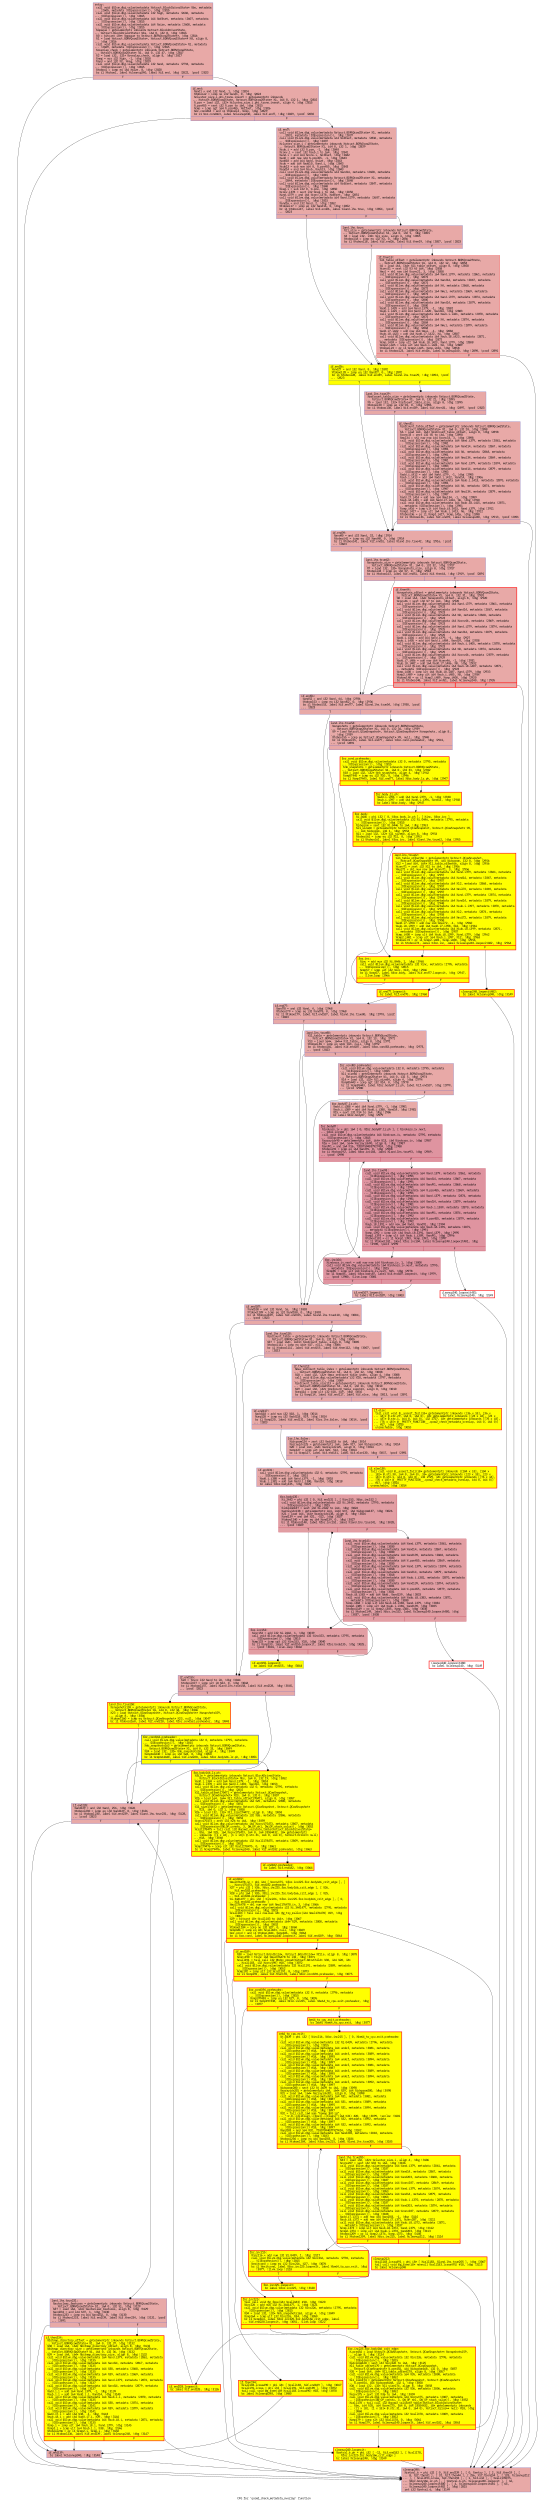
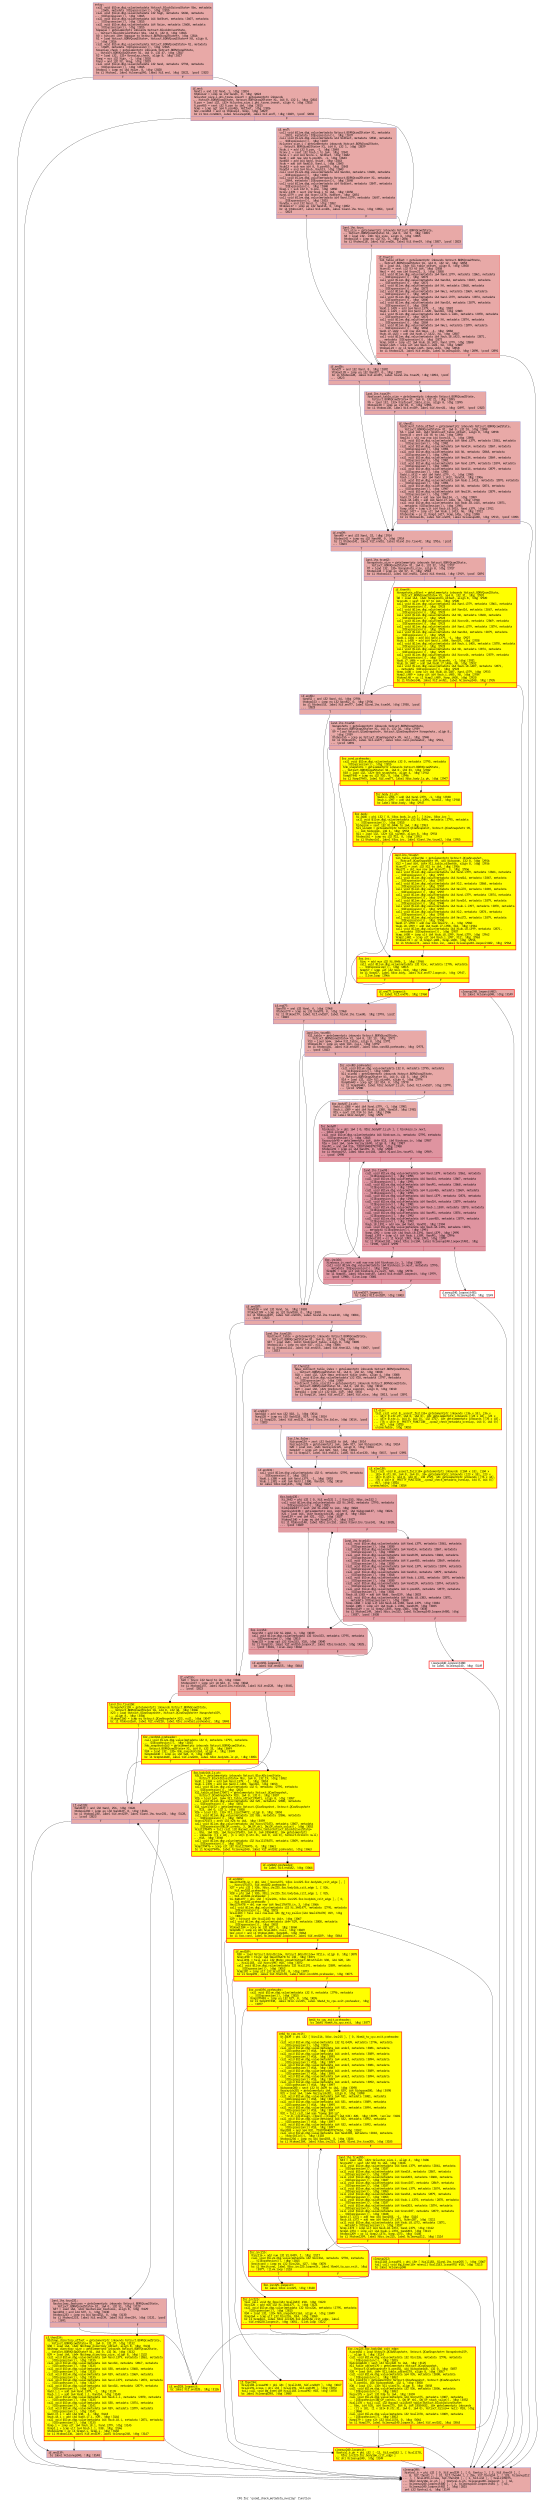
edge "if.end:" -> "if.end7:": now "if.end:" -> "land.lhs.true:"
node "if.end26:": fillcolor yellow -> #ca3b3770
edge "land.lhs.true29:" -> "if.then31:": added
node "if.then44:": fillcolor #ca3b3770 -> yellow
edge "land.lhs.true62:" -> "cleanup240.loopexit482:": removed
node "cleanup240.loopexit482:": fillcolor yellow -> #cc403a70
edge "land.lhs.true80:" -> "for.cond83.preheader:": added
edge "if.then112:" -> "if.end117:": added
edge "if.end117:" -> "lor.lhs.false:": added
edge "lor.lhs.false:" -> "if.end131:": added
node "if.end155.loopexit:": fillcolor yellow -> #ca3b3770
node "if.end155:": color #3d50c3ff -> red
node "for.cond162.preheader:": color #3d50c3ff -> red
node "be64_to_cpu.exit:": text "... !DIExpression()), !dbg !3103" -> "... !BdrvChild()), !dbg !3103"
edge "be64_to_cpu.exit:" -> "land.lhs.true205:": removed
edge "for.inc225.loopexit:" -> "for.inc225:": removed
edge "land.lhs.true231:" -> "if.end239:": now "land.lhs.true231:" -> "if.end228.loopexit:"
edge "if.then194:" -> "if.end239:": now "if.then194:" -> "cleanup240:"
node "cleanup240.loopexit:": text "br label %cleanup240, !dbg !3149" -> "br shl %cleanup240, !dbg !3149"
